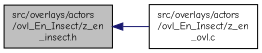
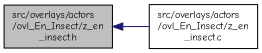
node "src/overlays/actors /ovl_En_Insect/z_en _ovl.c": label "src/overlays/actors /ovl_En_Insect/z_en _ovl.c" -> "src/overlays/actors /ovl_En_Insect/z_en _insect.c"
